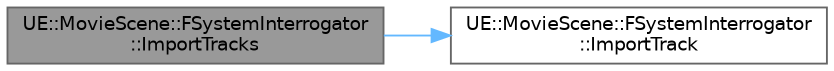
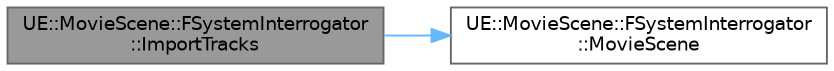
node "UE::MovieScene::FSystemInterrogator ::ImportTrack": label "UE::MovieScene::FSystemInterrogator ::ImportTrack" -> "UE::MovieScene::FSystemInterrogator ::MovieScene"
